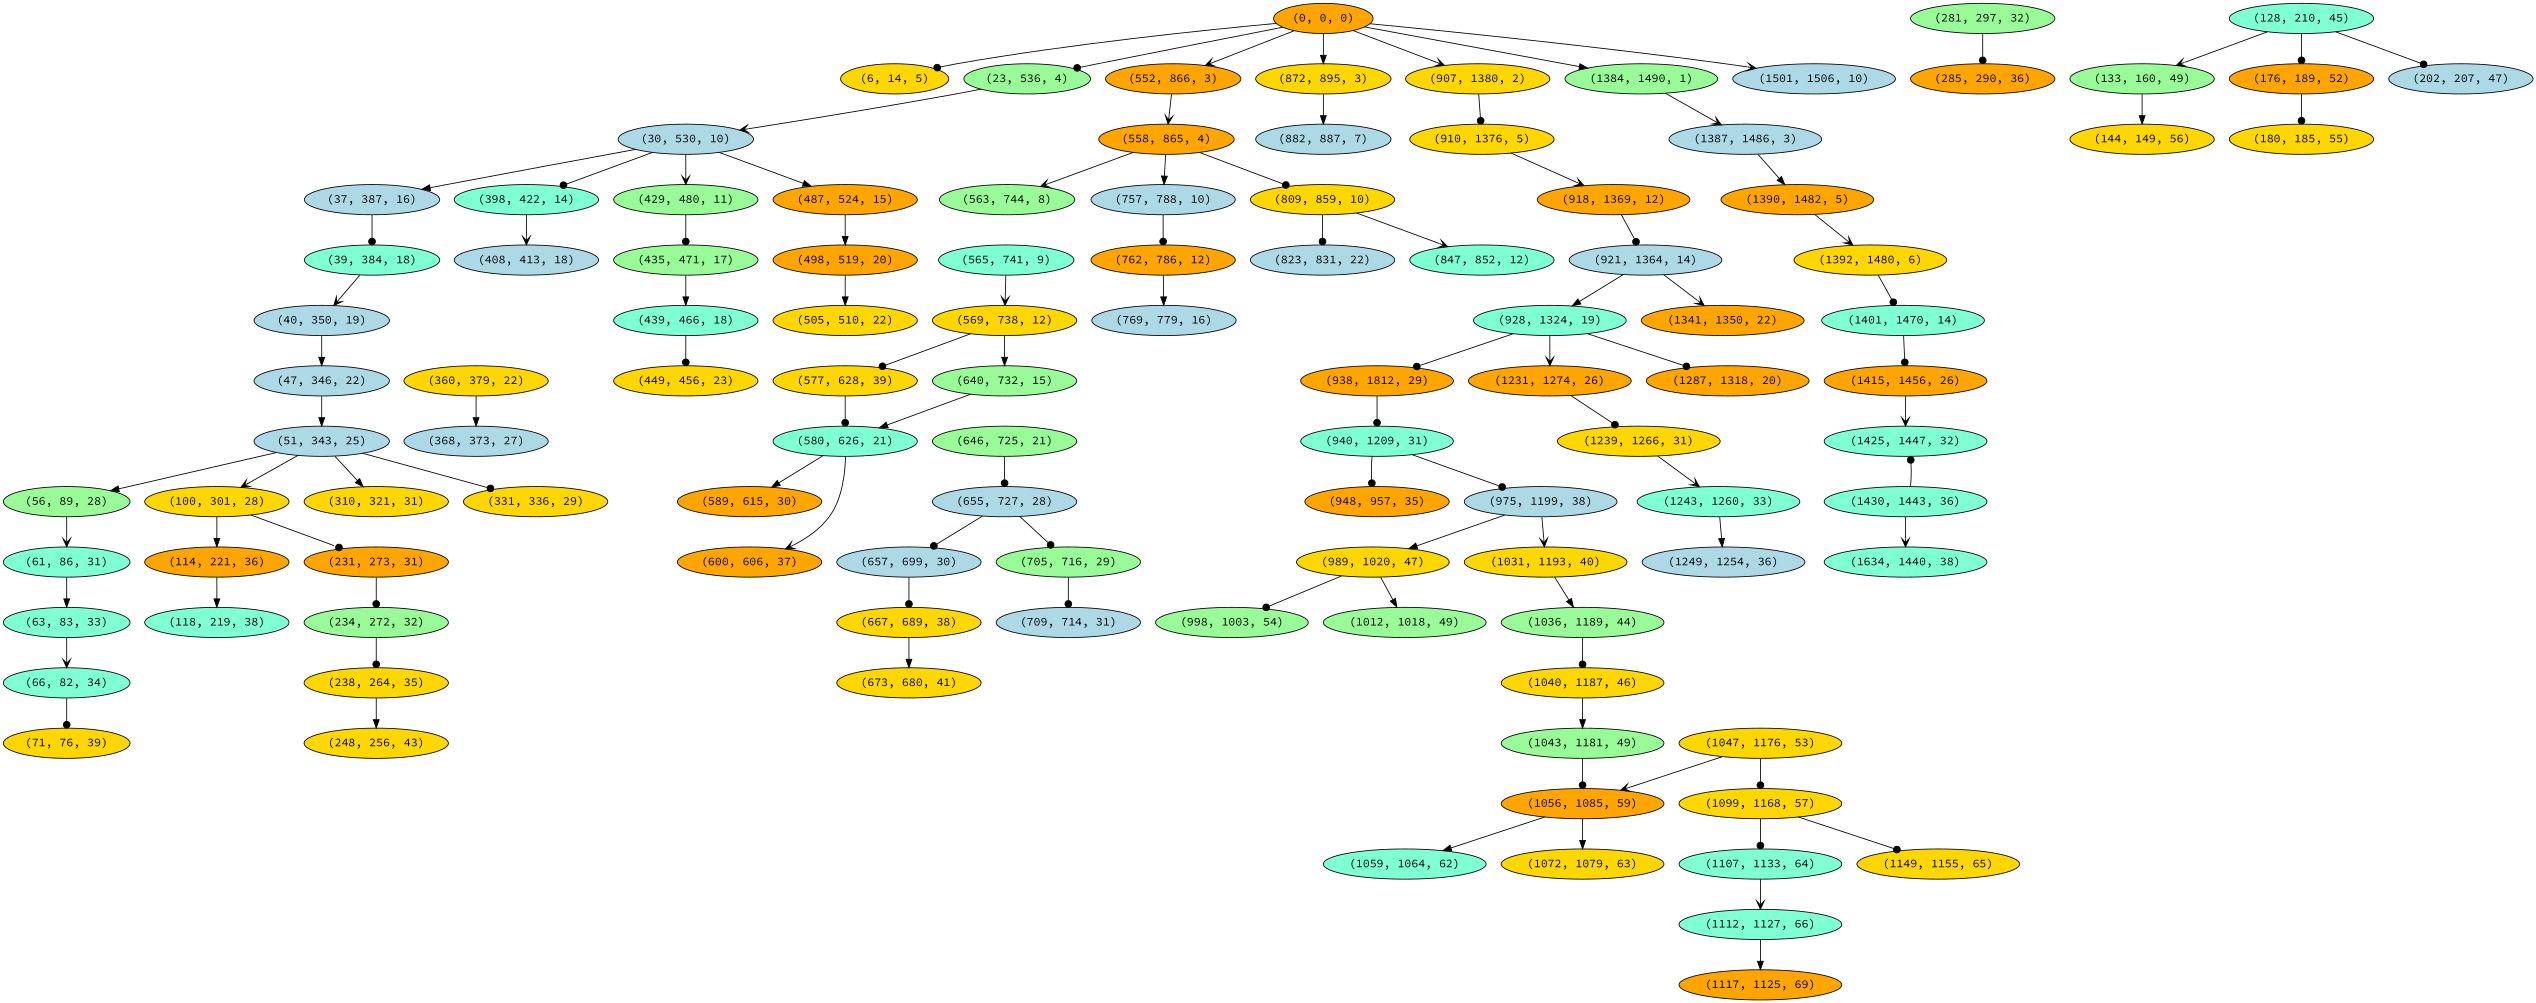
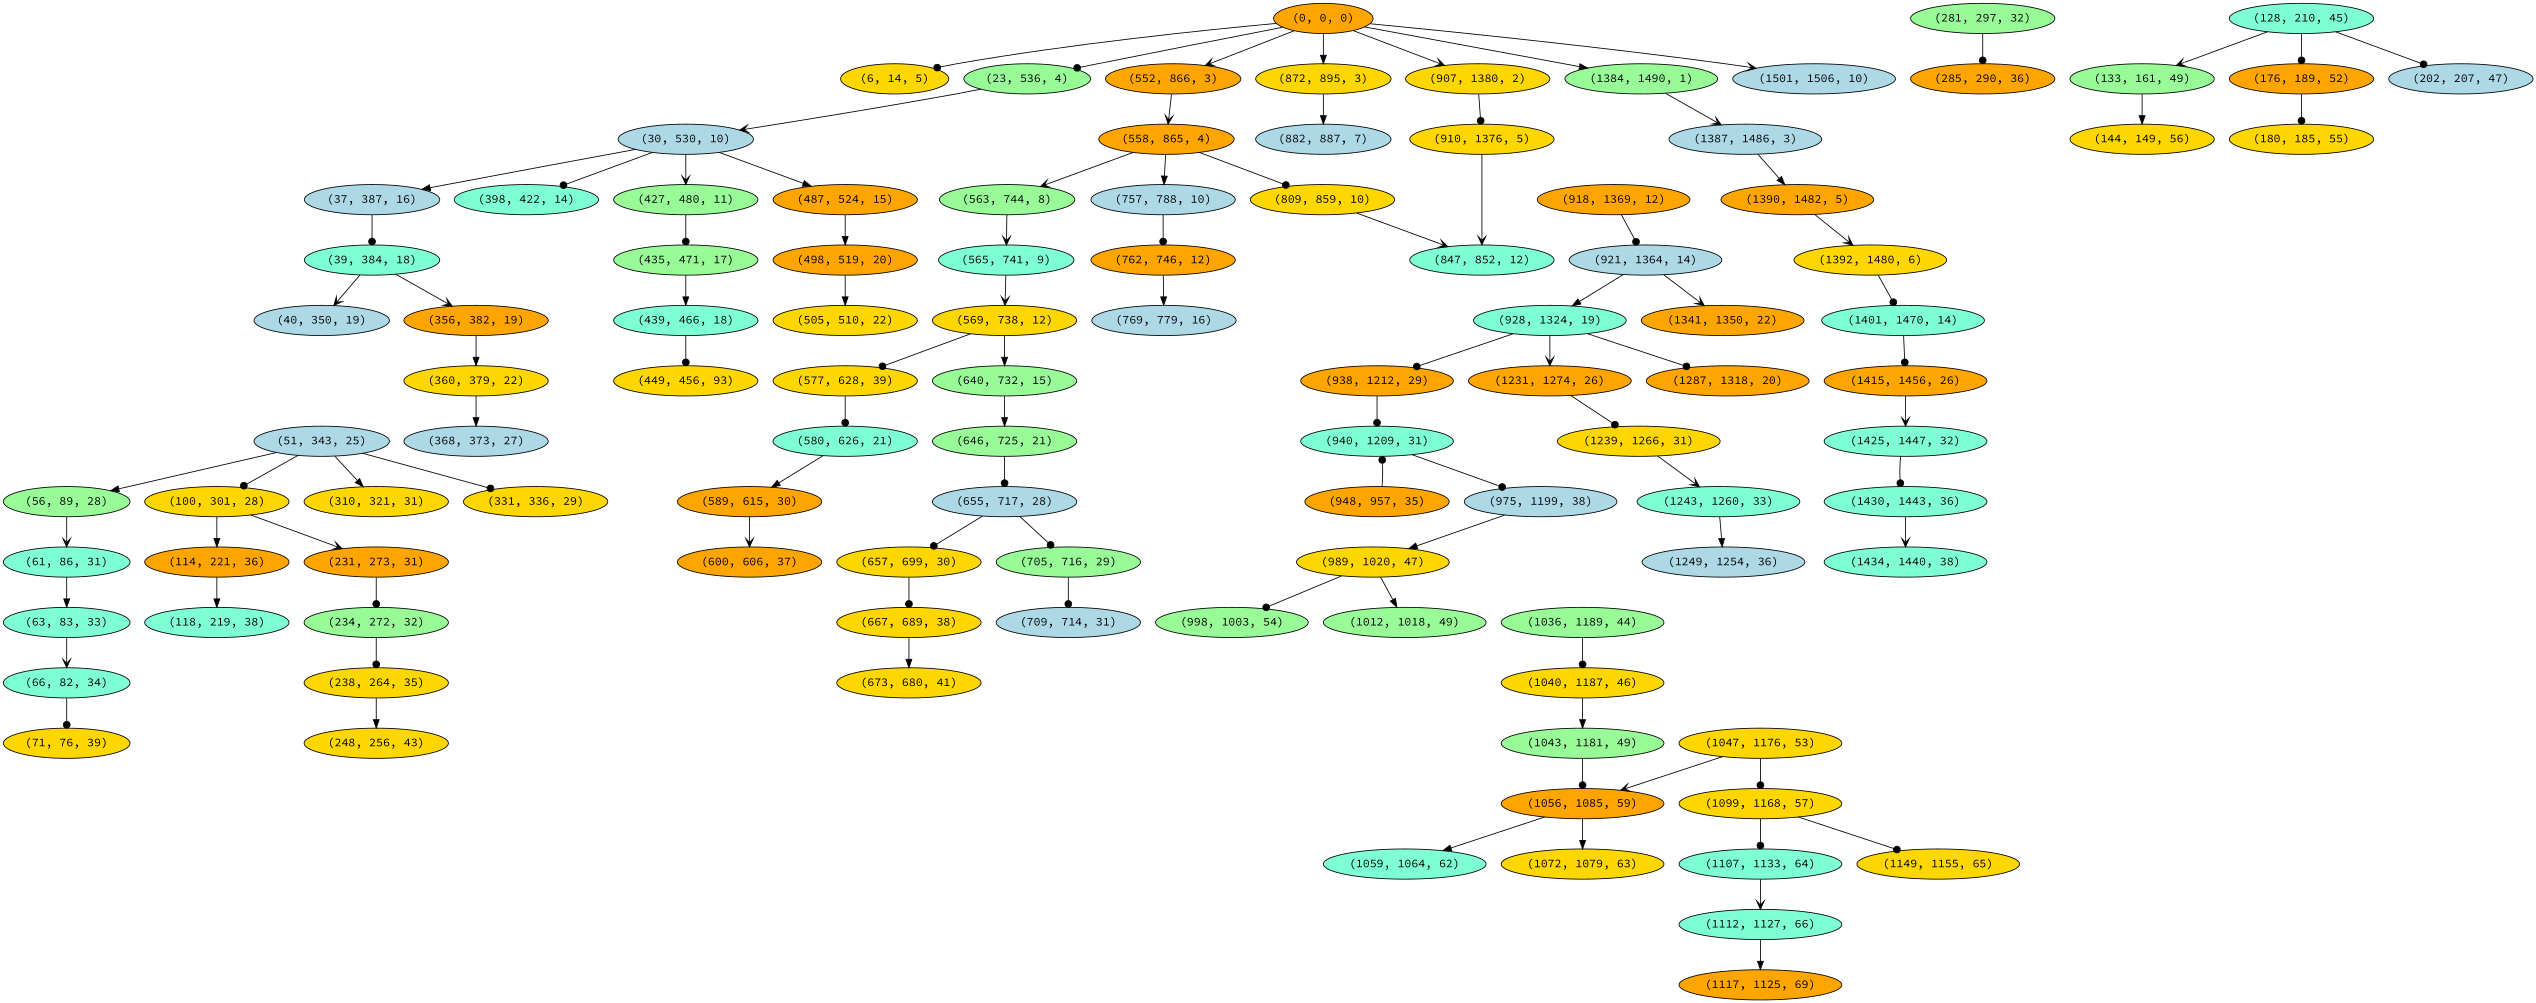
node "(133, 160, 49)": label "(133, 160, 49)" -> "(133, 161, 49)"
edge "(910, 1376, 5)" -> "(918, 1369, 12)": now "(910, 1376, 5)" -> "(847, 852, 12)"
node "(429, 480, 11)": label "(429, 480, 11)" -> "(427, 480, 11)"
edge "(563, 744, 8)" -> "(565, 741, 9)": added
node "(408, 413, 18)": removed
node "(762, 786, 12)": label "(762, 786, 12)" -> "(762, 746, 12)"
node "(823, 831, 22)": removed
node "(356, 382, 19)": added
node "(47, 346, 22)": removed
node "(449, 456, 23)": label "(449, 456, 23)" -> "(449, 456, 93)"
node "(938, 1812, 29)": label "(938, 1812, 29)" -> "(938, 1212, 29)"
edge "(640, 732, 15)" -> "(580, 626, 21)": now "(640, 732, 15)" -> "(646, 725, 21)"
edge "(940, 1209, 31)" -> "(948, 957, 35)": reversed
edge "(51, 343, 25)" -> "(100, 301, 28)": arrowhead vee -> dot
edge "(1430, 1443, 36)" -> "(1425, 1447, 32)": reversed
node "(655, 727, 28)": label "(655, 727, 28)" -> "(655, 717, 28)"
edge "(580, 626, 21)" -> "(600, 606, 37)": now "(589, 615, 30)" -> "(600, 606, 37)"
edge "(100, 301, 28)" -> "(231, 273, 31)": arrowhead dot -> vee
node "(657, 699, 30)": fillcolor lightblue -> gold
node "(1031, 1193, 40)": removed
node "(1634, 1440, 38)": label "(1634, 1440, 38)" -> "(1434, 1440, 38)"
